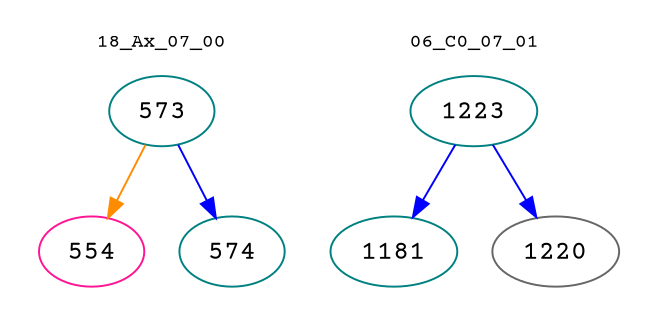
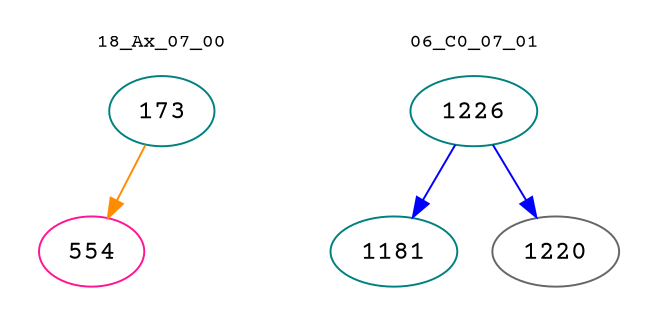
node "573": label "573" -> "173"
node "1223": label "1223" -> "1226"
node "574": removed
